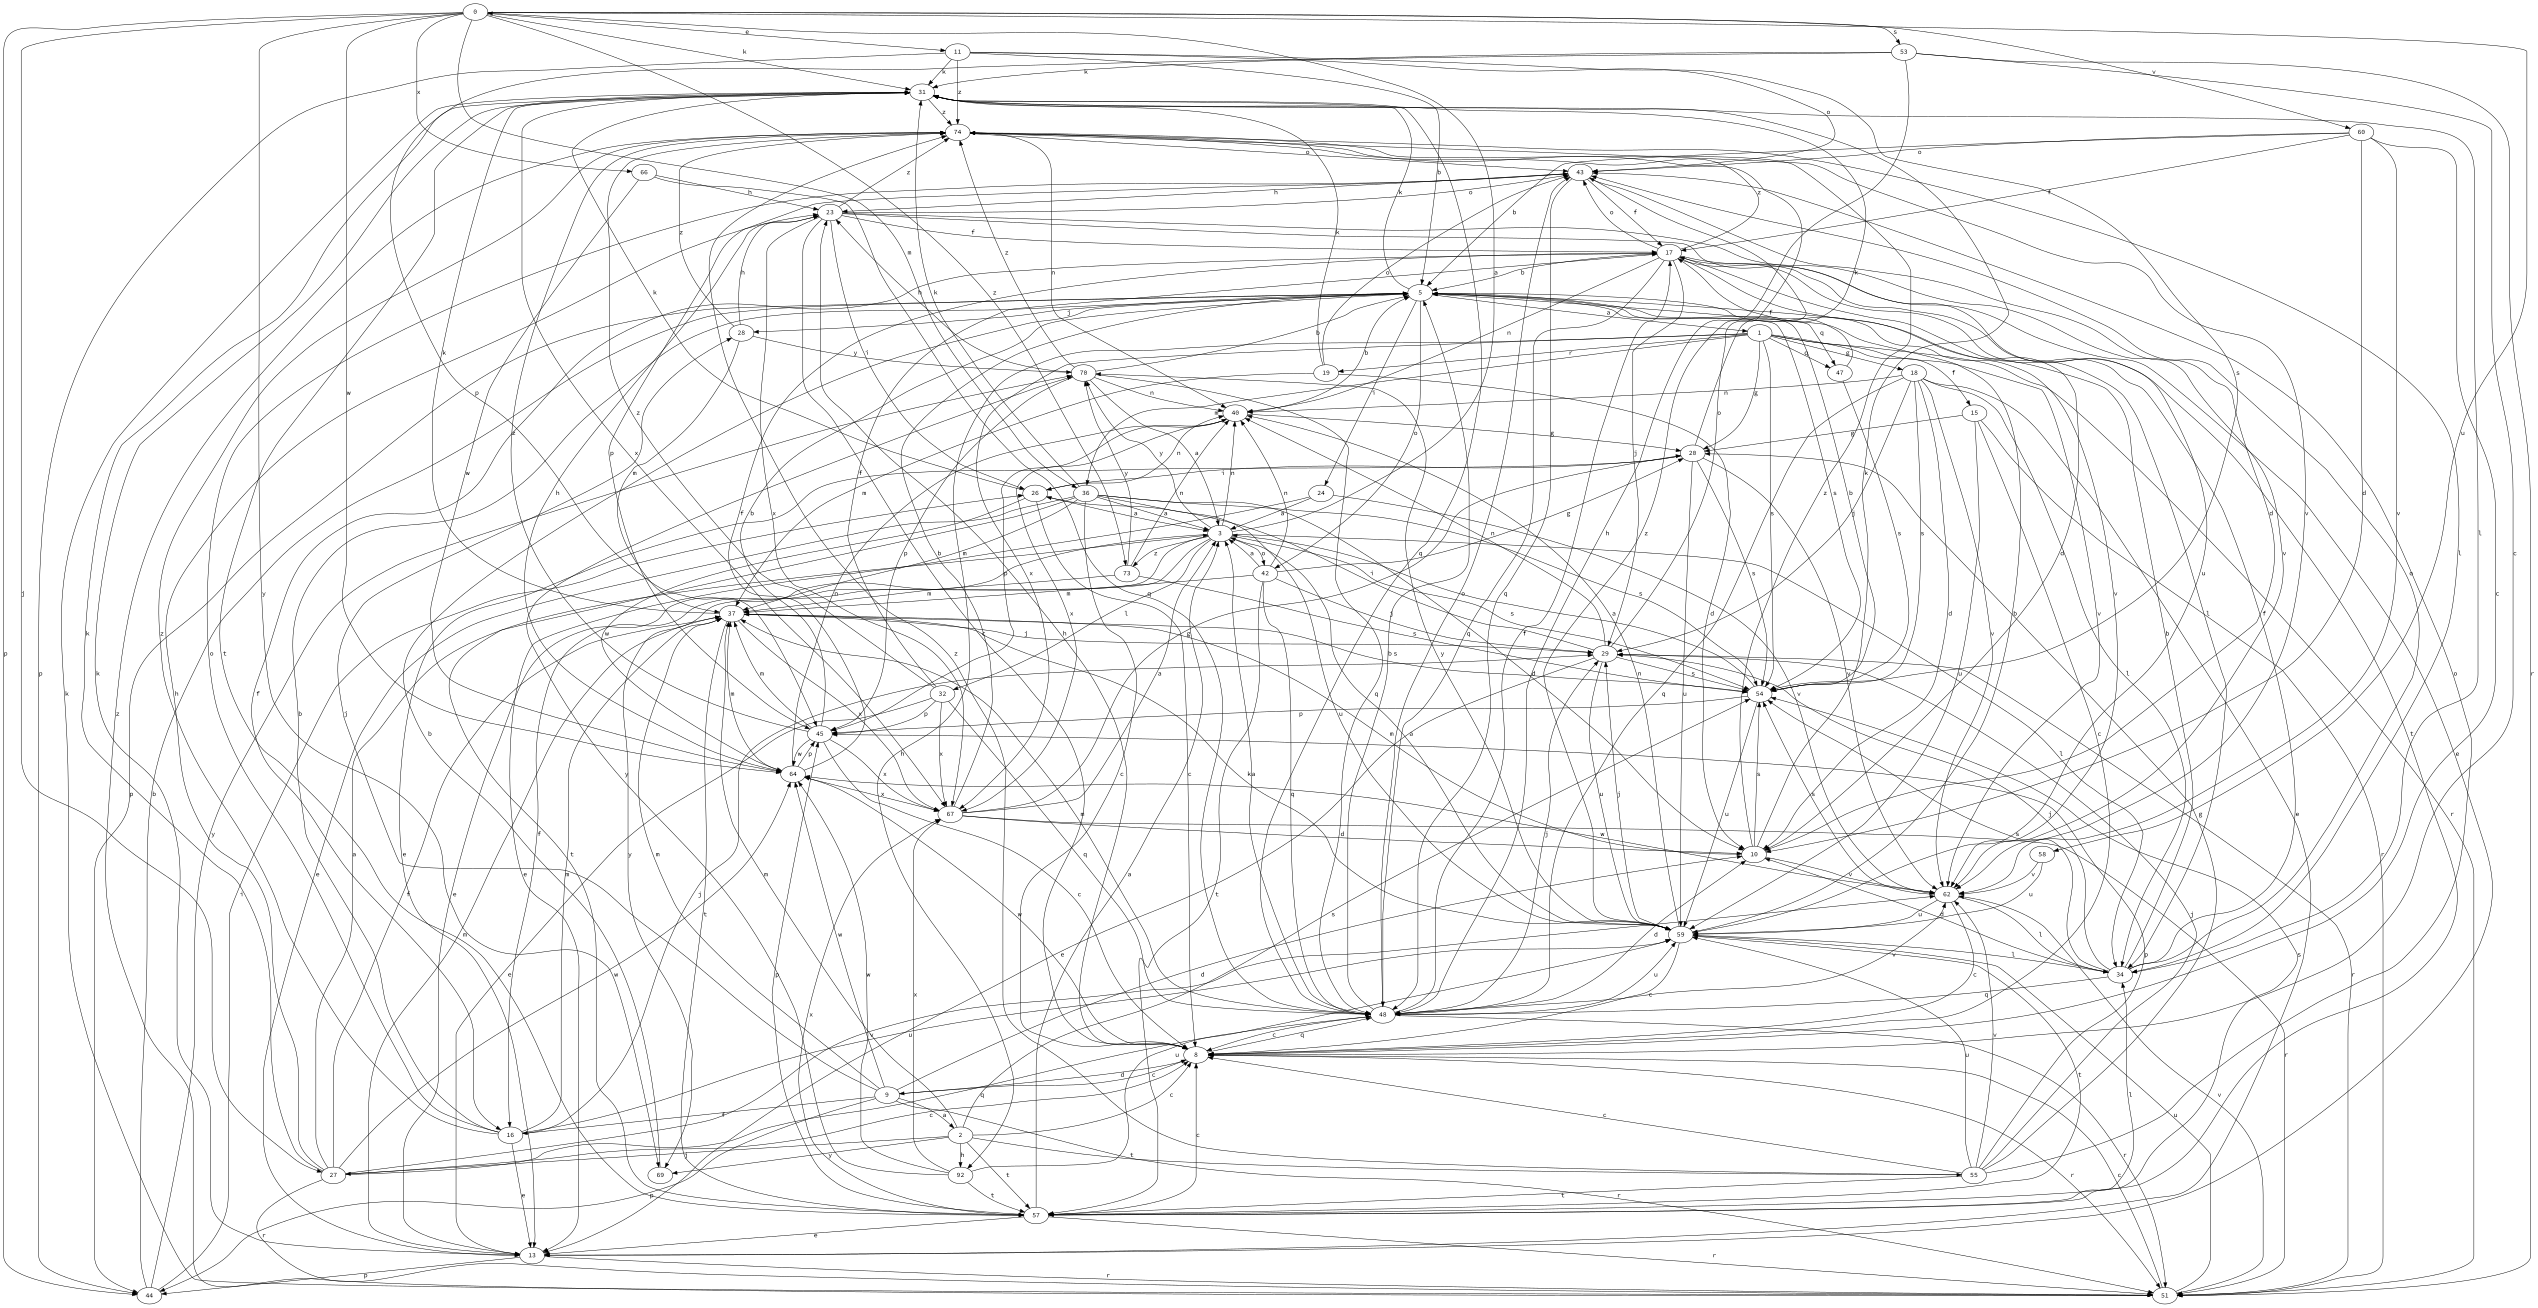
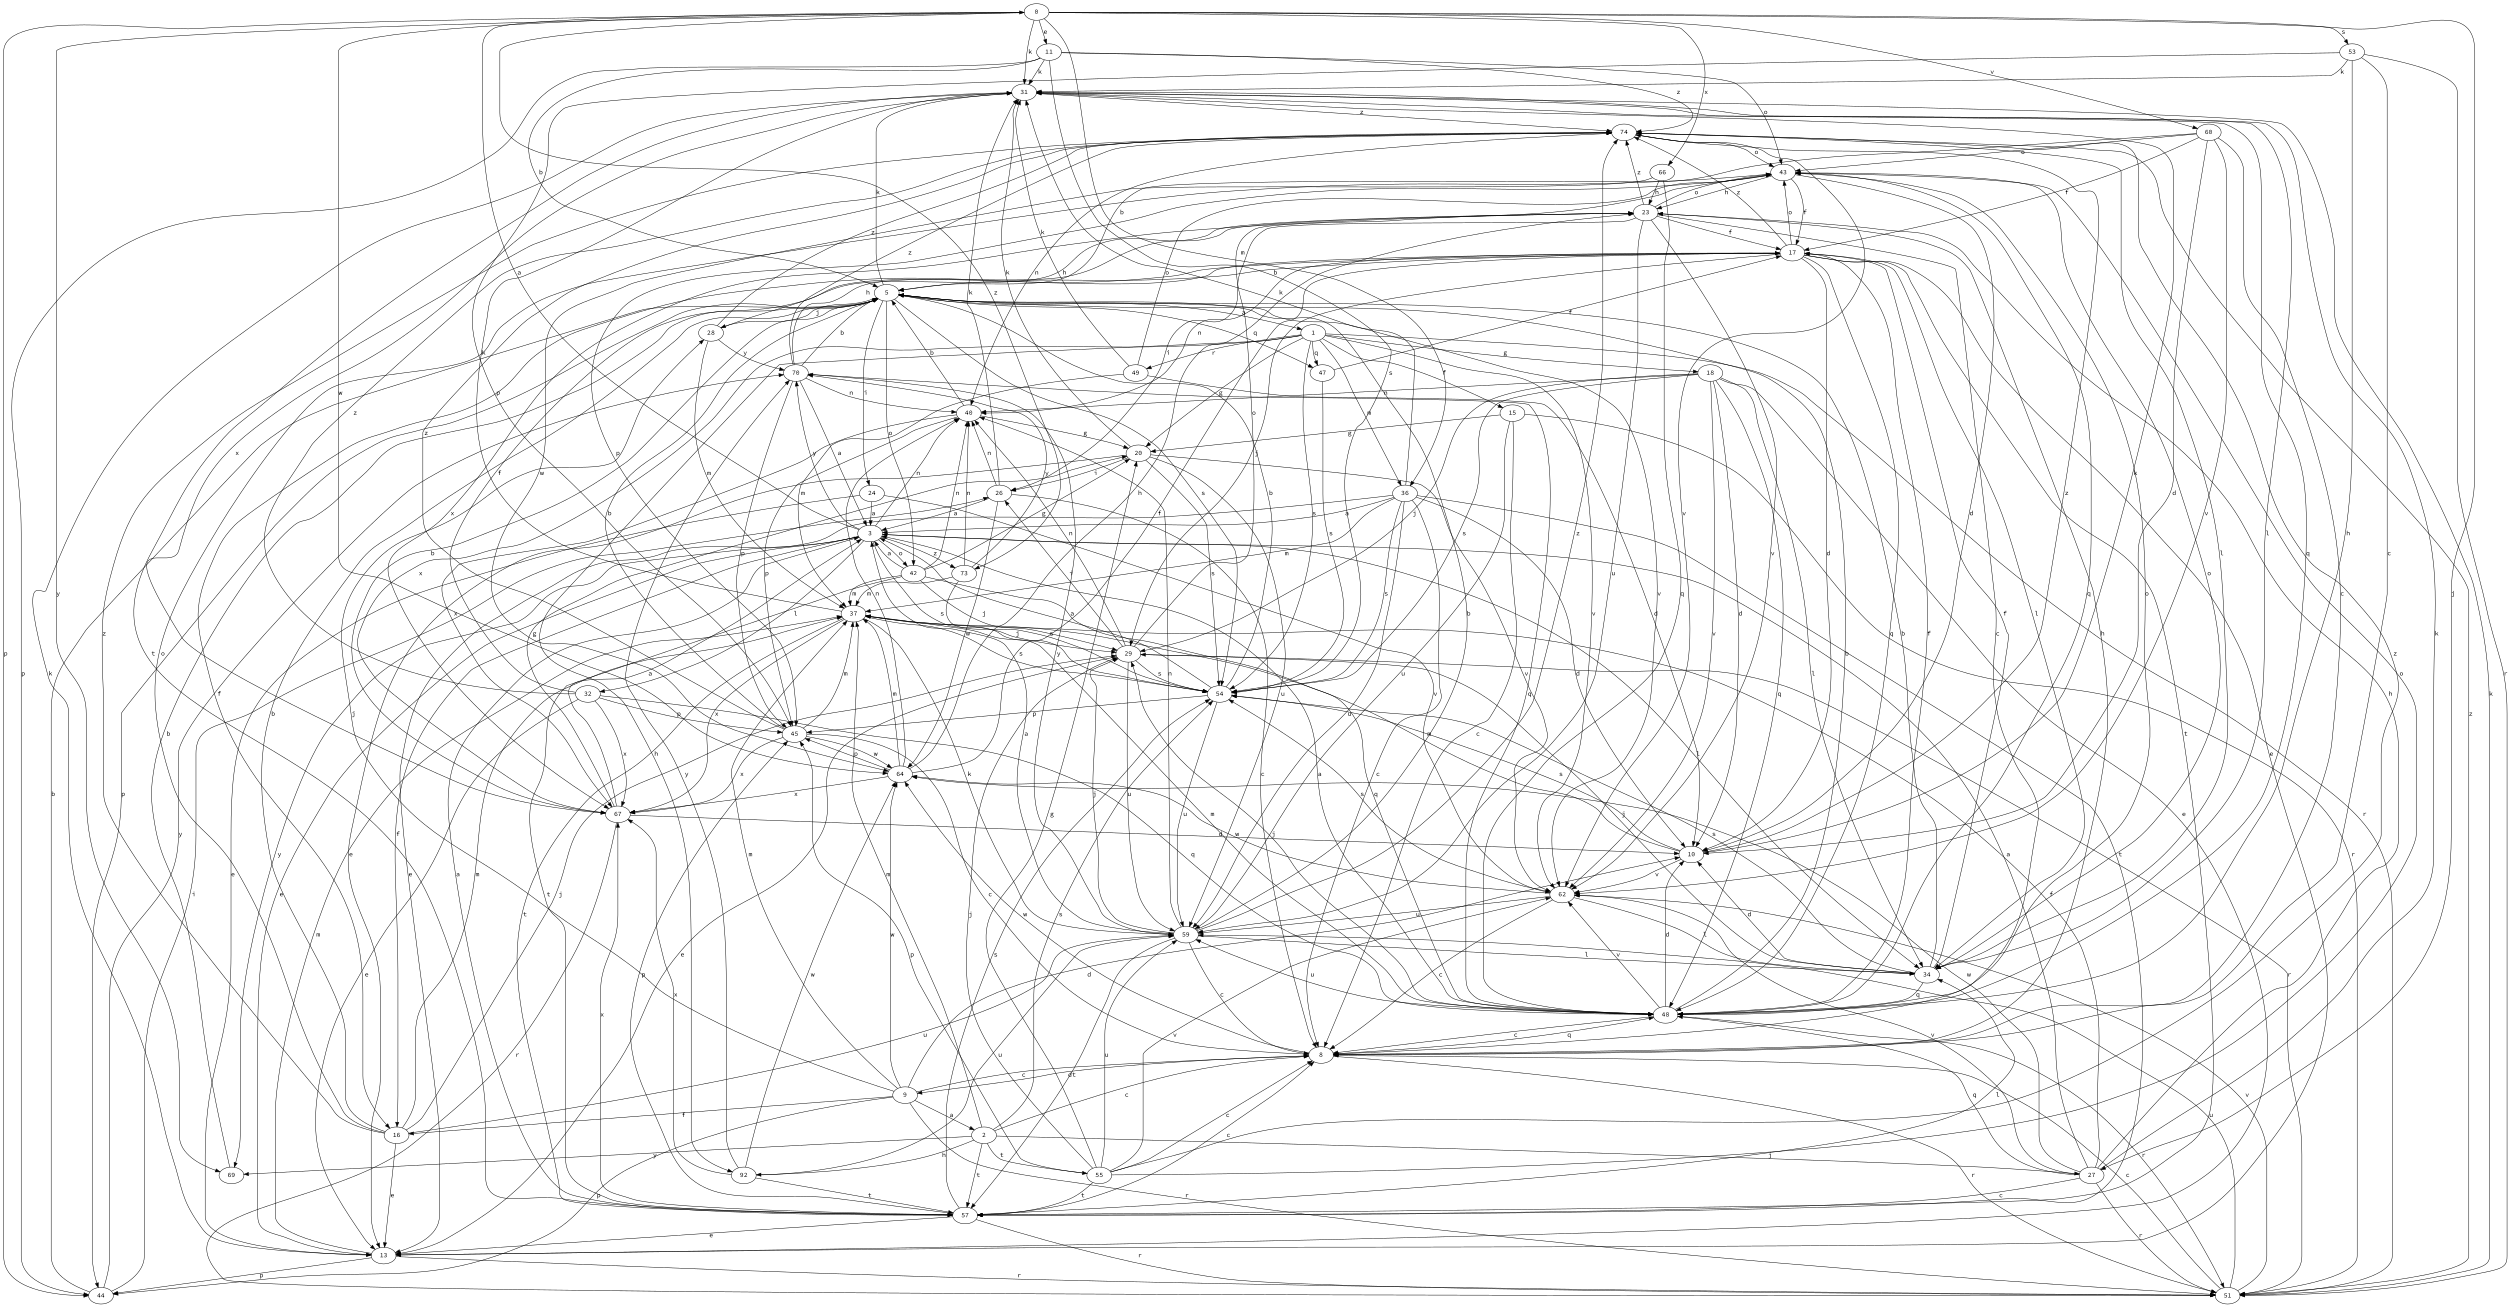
node "19": label "19" -> "49"
node "58": removed
edge "27" -> "8": now "27" -> "57"
